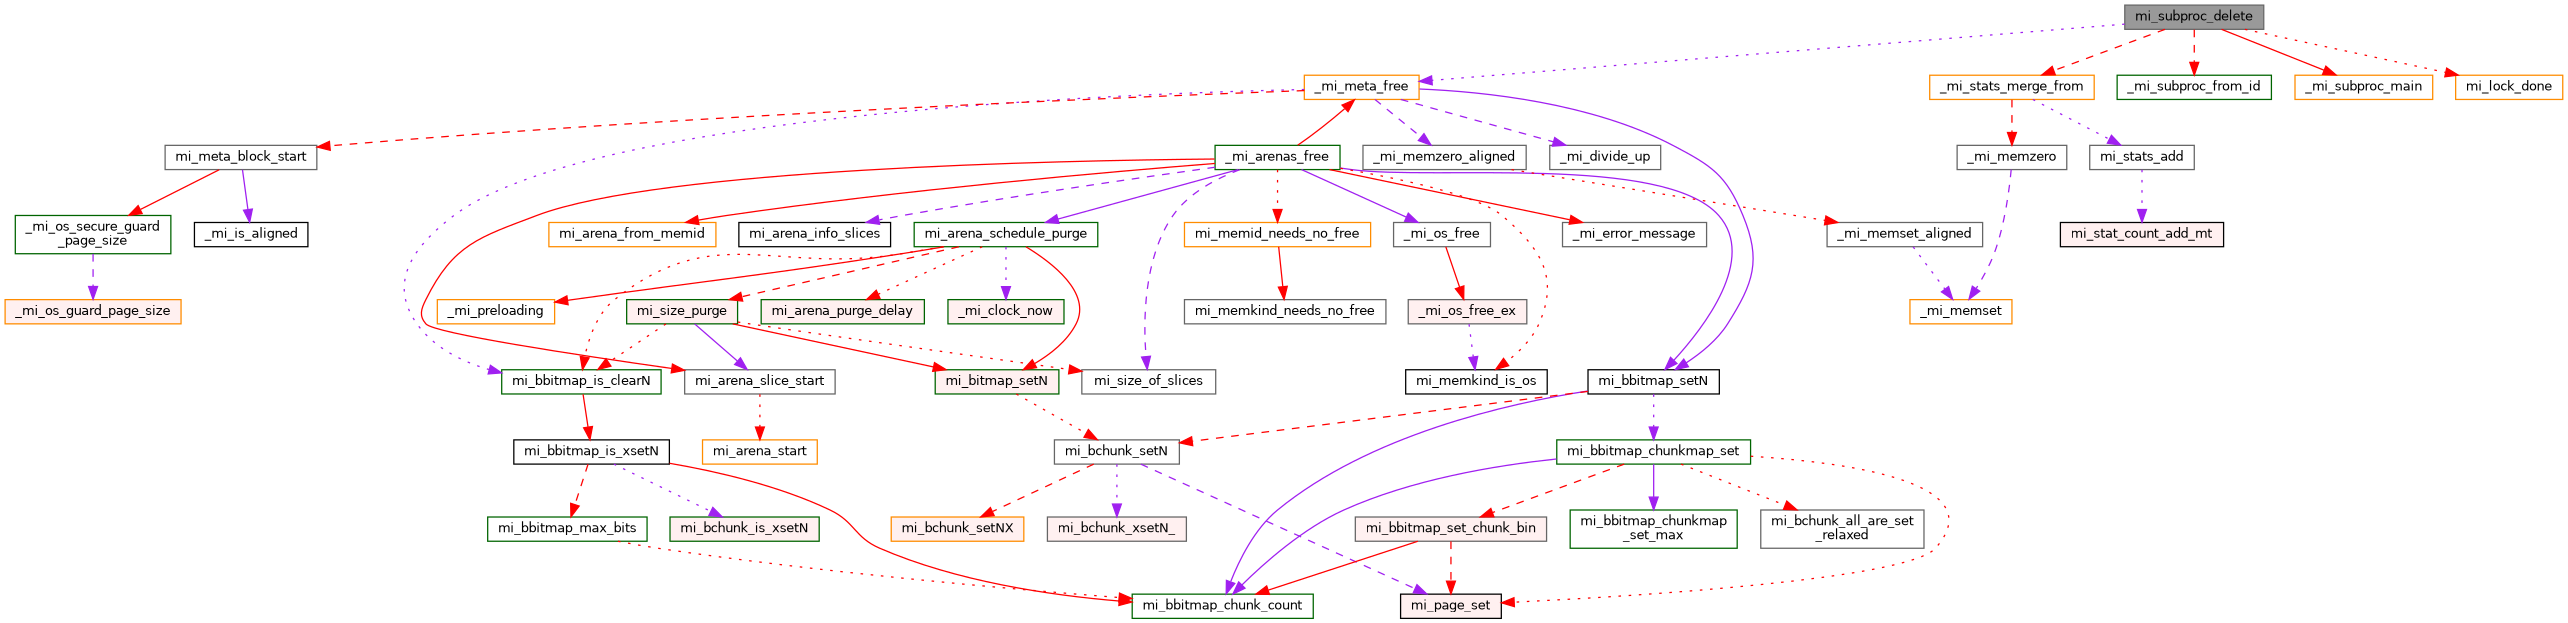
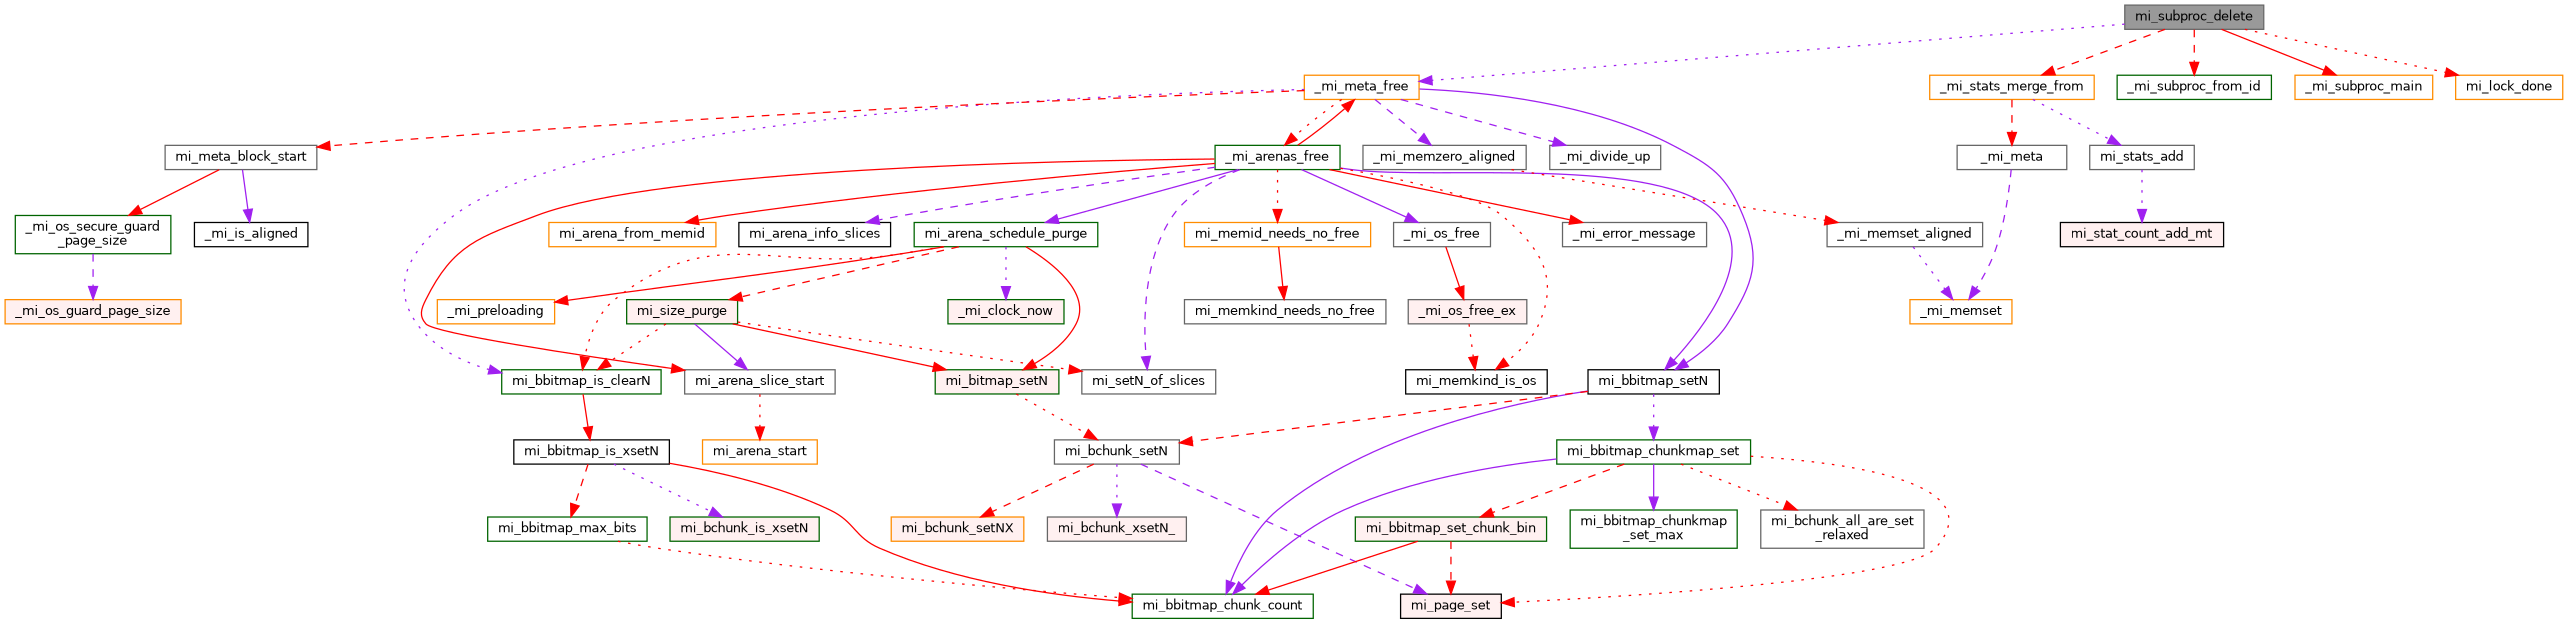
edge "_mi_meta_free" -> "_mi_arenas_free": added
node "_mi_memzero": label "_mi_memzero" -> "_mi_meta"
node "mi_arena_purge_delay": removed
edge "_mi_os_free_ex" -> "mi_memkind_is_os": color purple -> red
node "mi_size_of_slices": label "mi_size_of_slices" -> "mi_setN_of_slices"
node "mi_bbitmap_set_chunk_bin": color gray40 -> darkgreen
